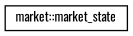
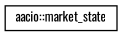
node "market::market_state": label "market::market_state" -> "aacio::market_state"
